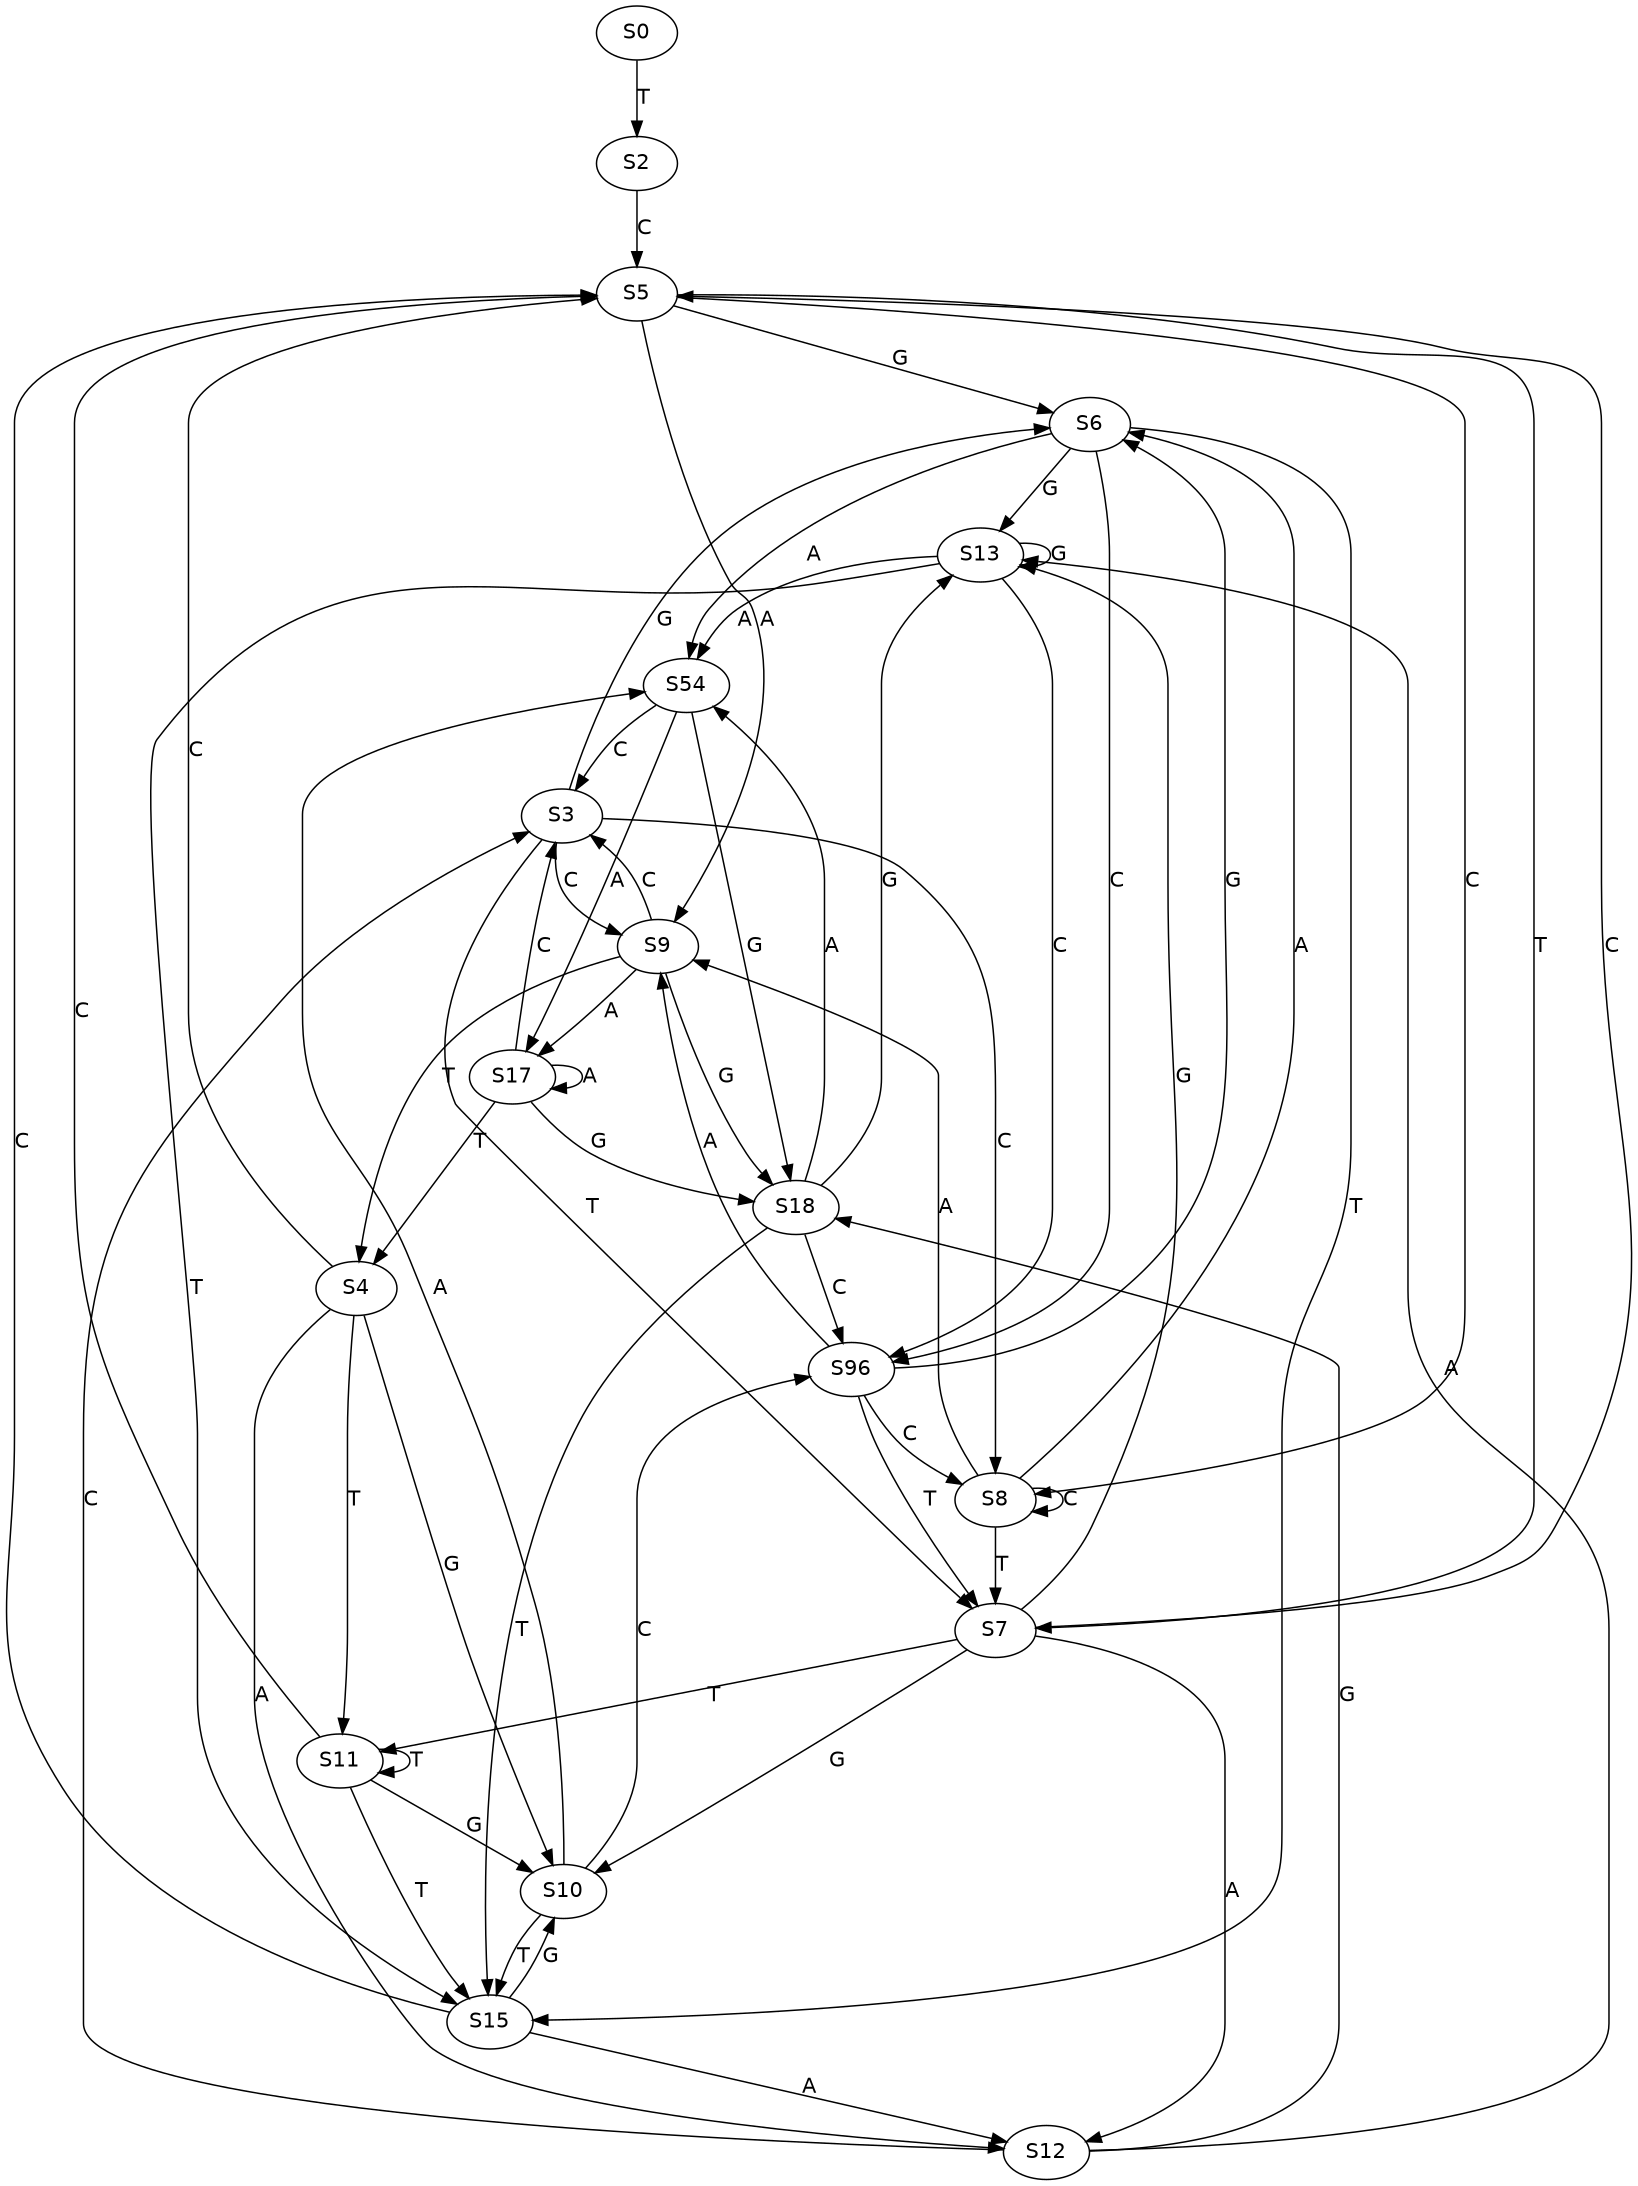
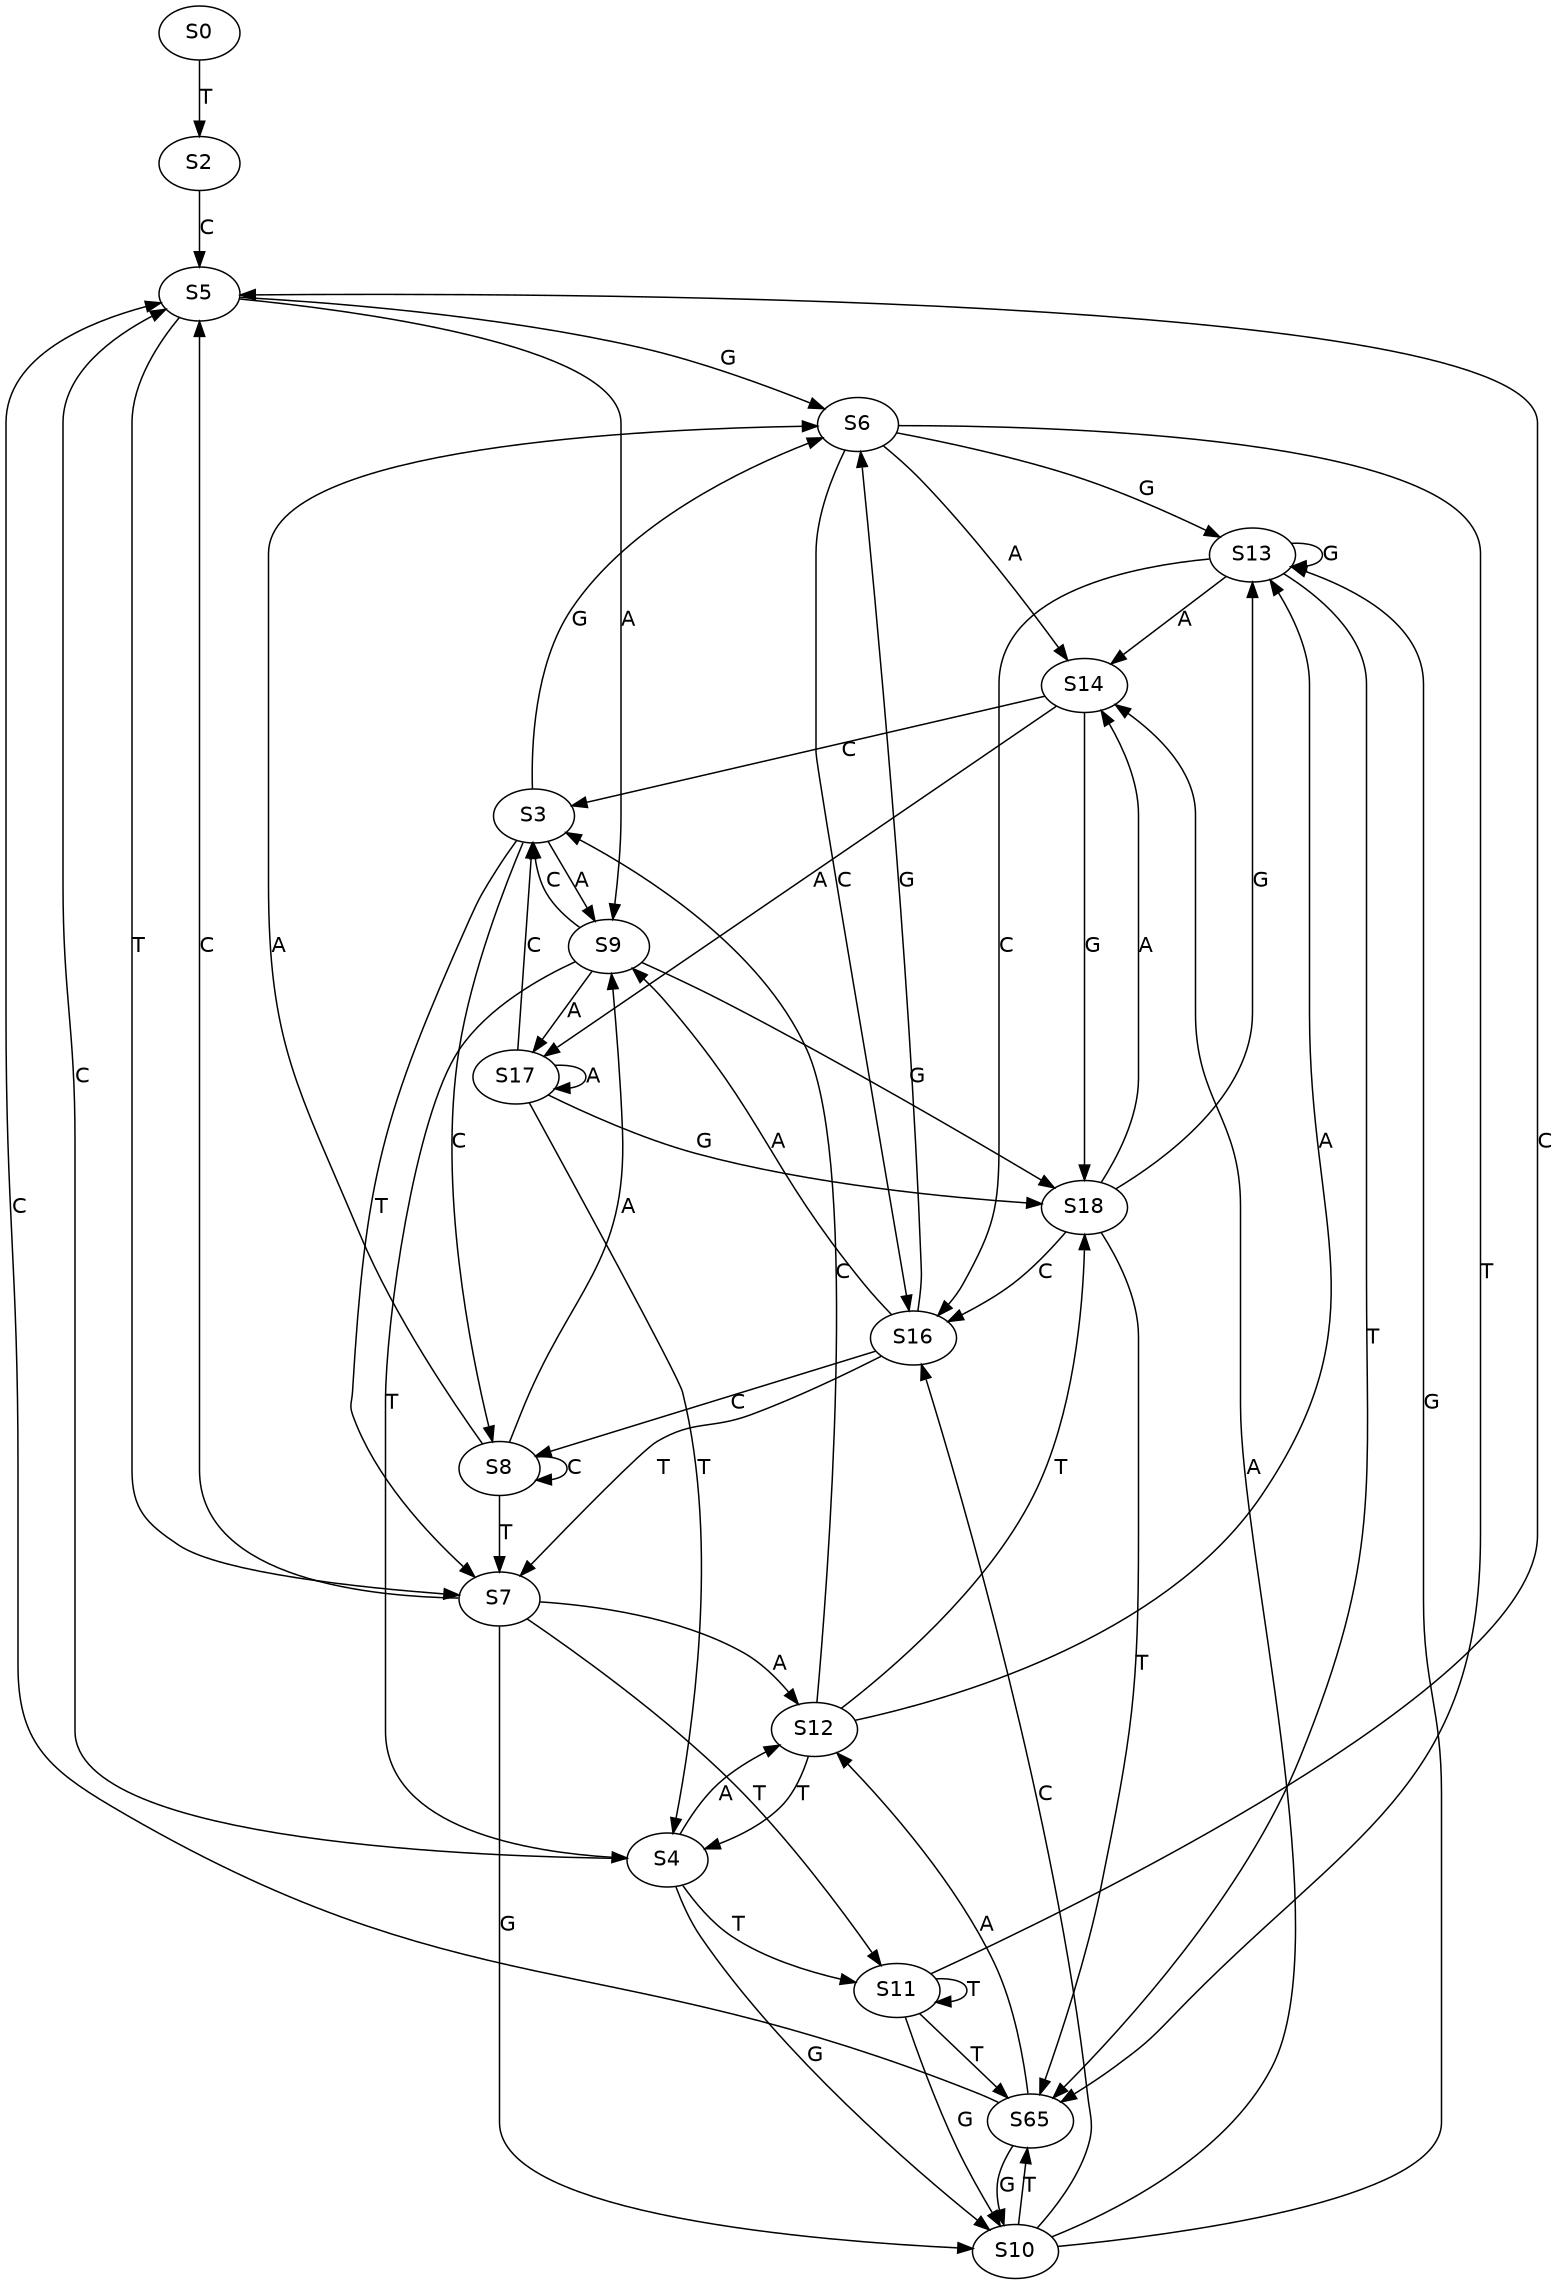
node "S54": label "S54" -> "S14"
edge "S5" -> "S8": removed, label "C"
edge "S3" -> "S9": label "C" -> "A"
edge "S7" -> "S13": now "S10" -> "S13"
node "S96": label "S96" -> "S16"
edge "S12" -> "S18": label "G" -> "T"
edge "S12" -> "S4": added, label "T"
node "S15": label "S15" -> "S65"
